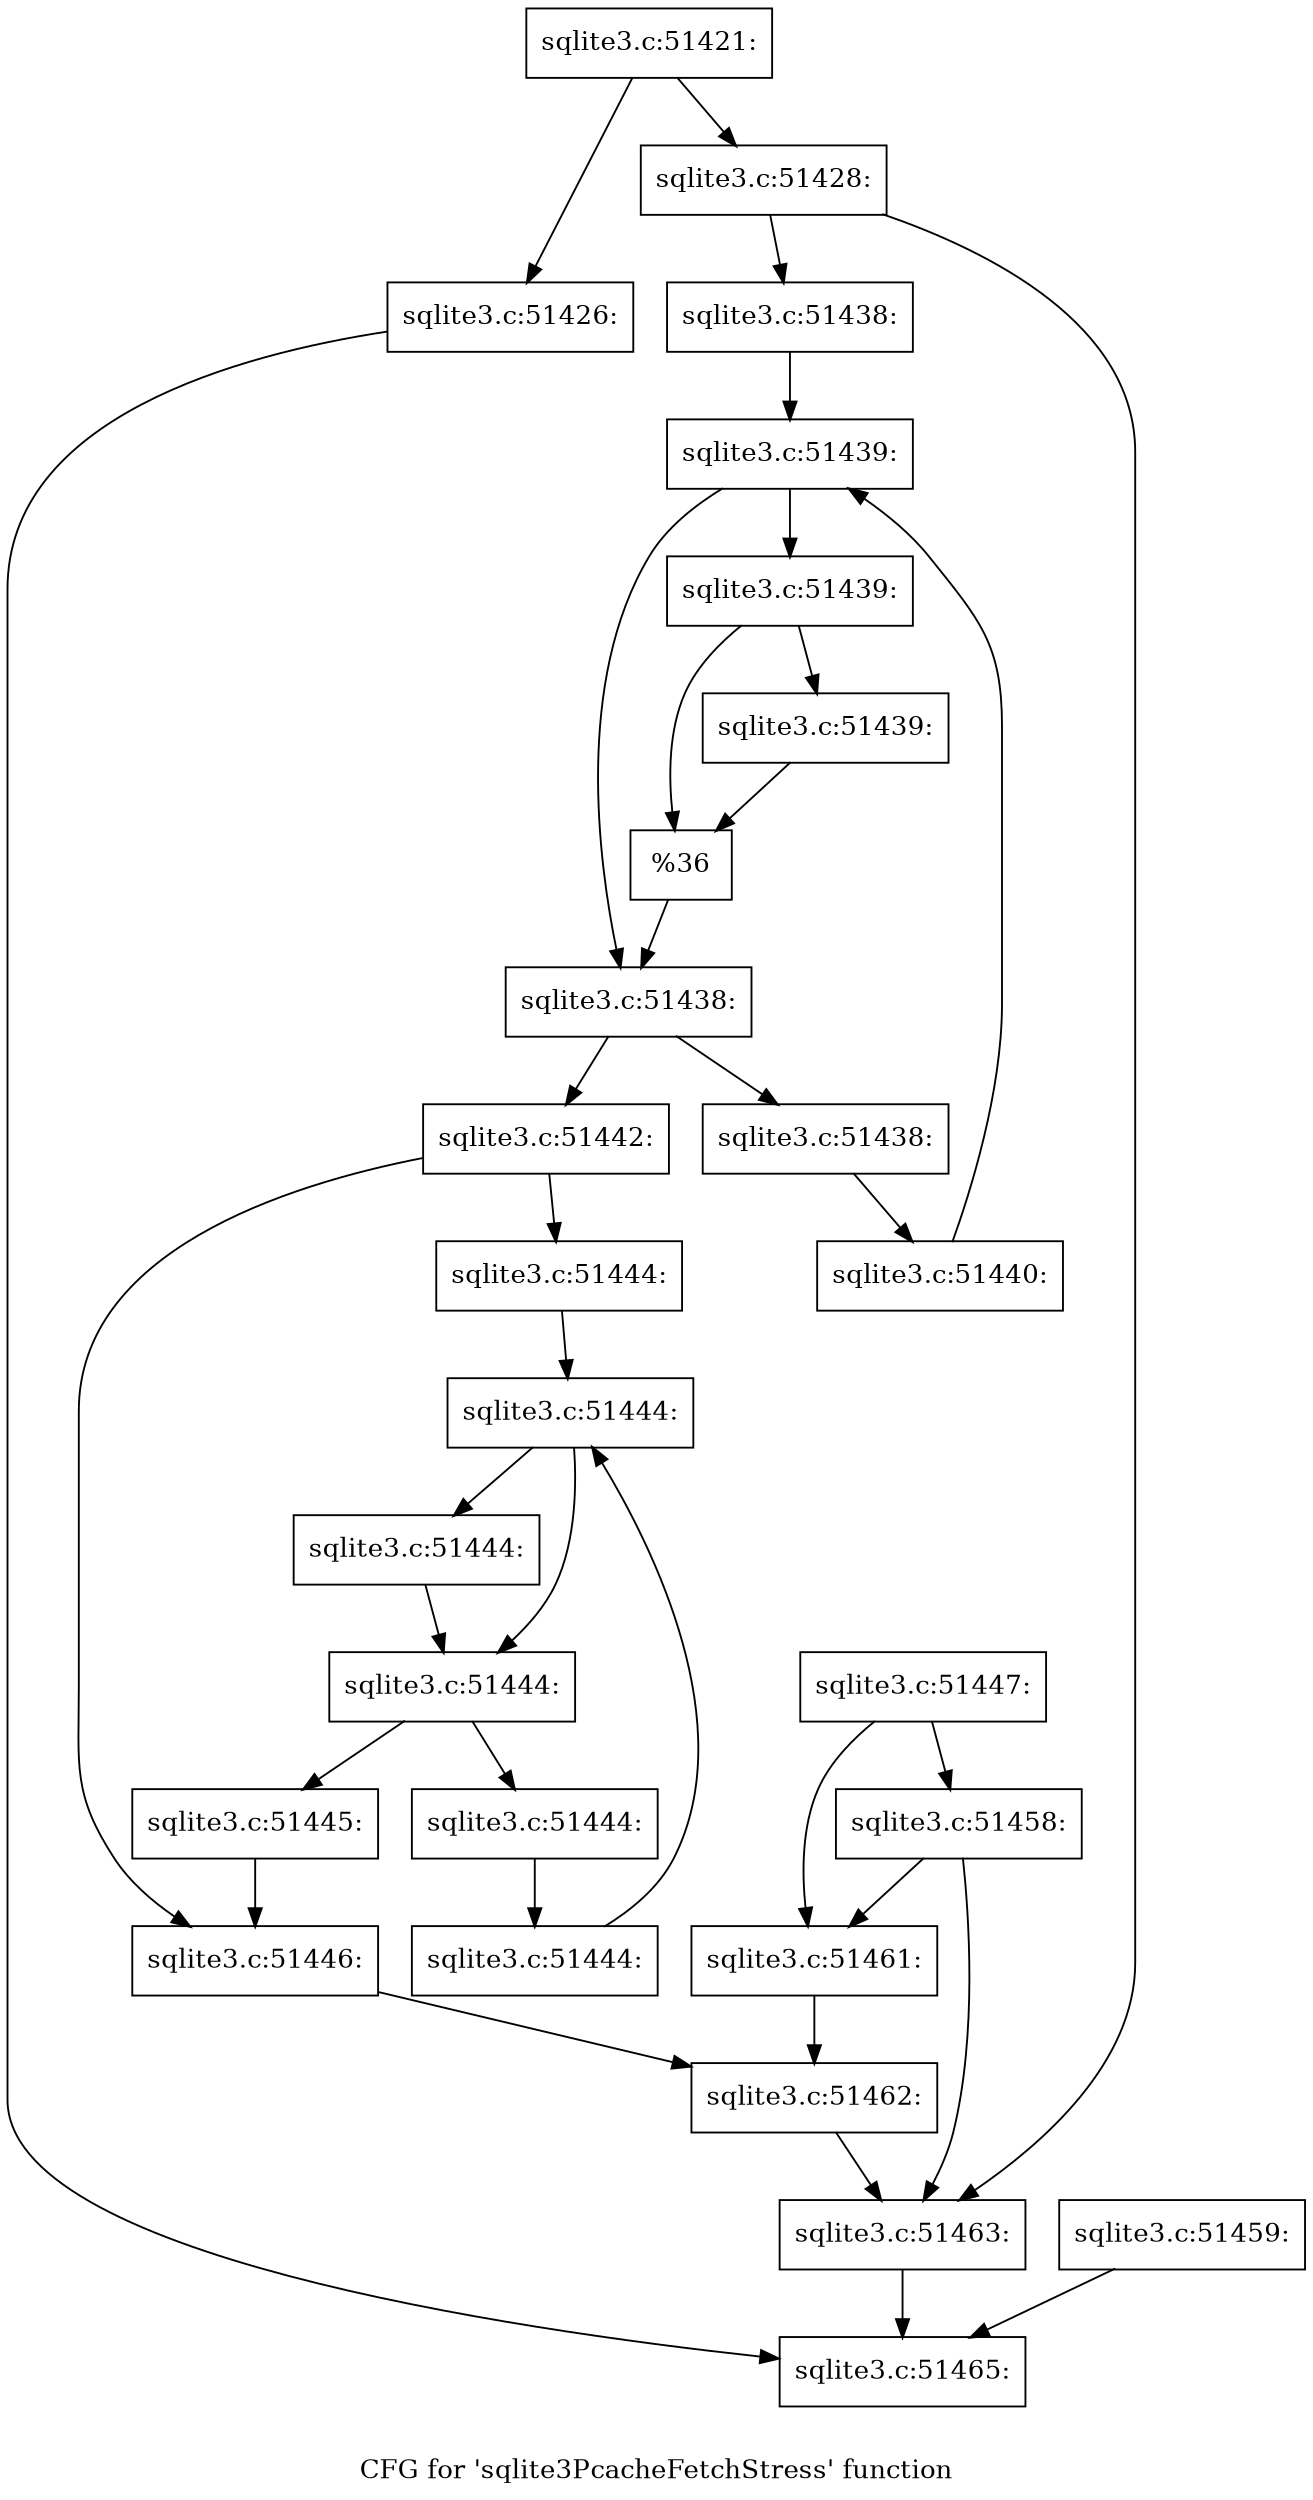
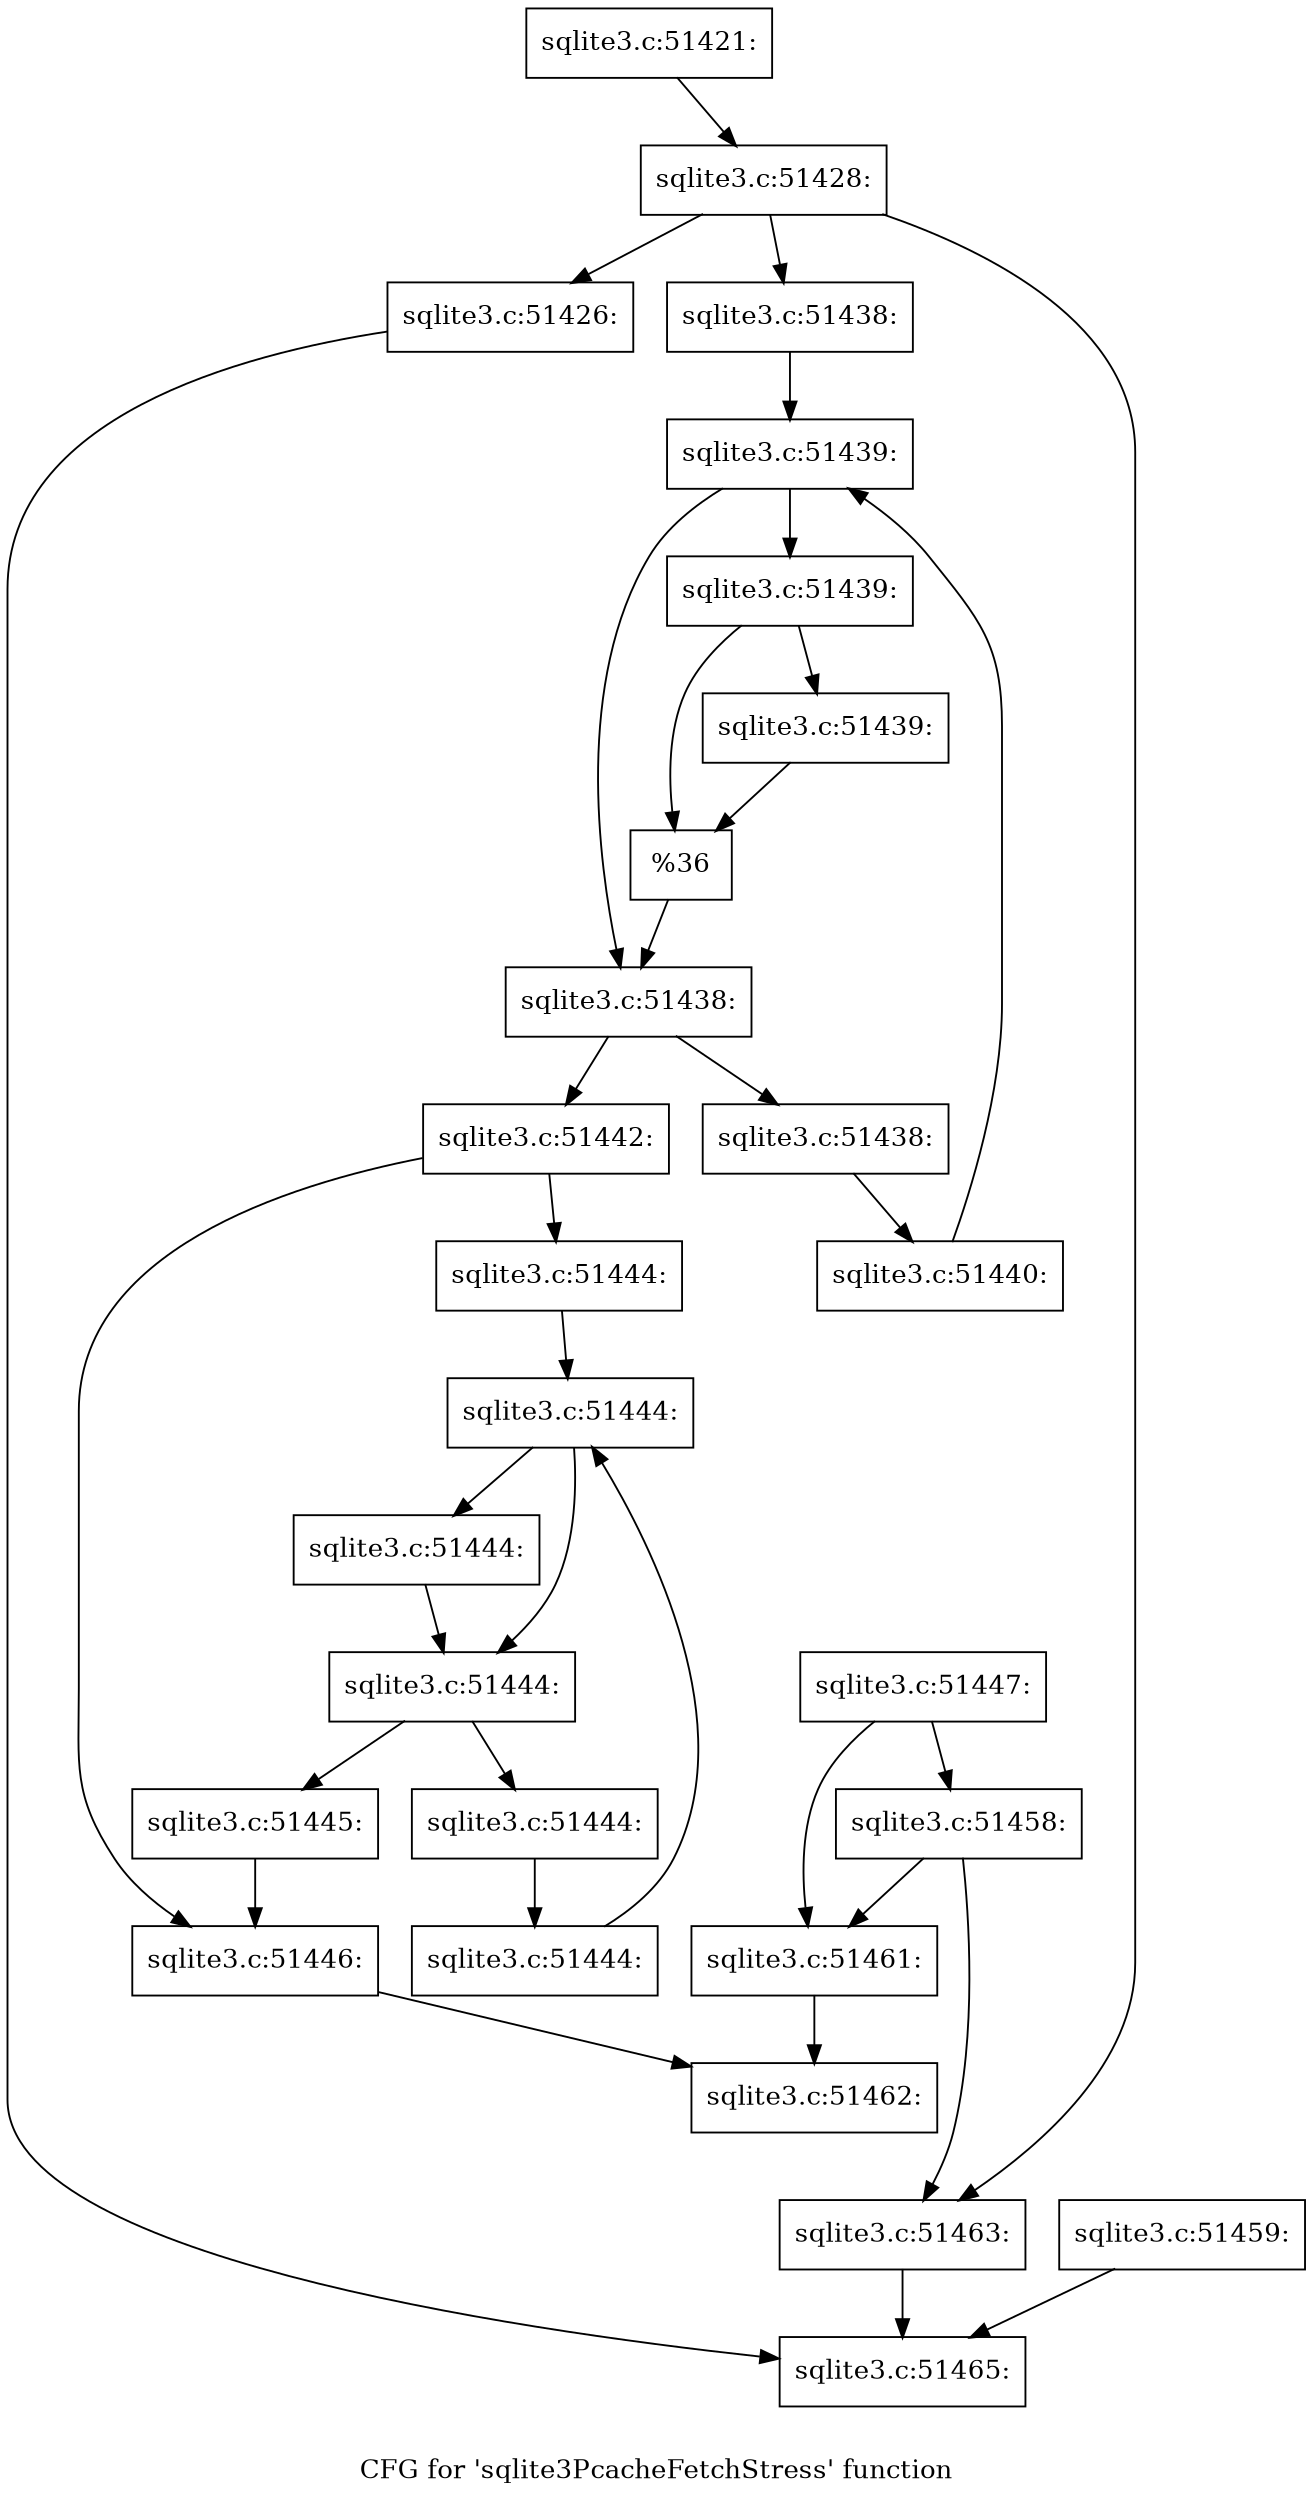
edge "sqlite3.c:51421:" -> "sqlite3.c:51426:": now "sqlite3.c:51428:" -> "sqlite3.c:51426:"
edge "sqlite3.c:51462:" -> "sqlite3.c:51463:": removed
